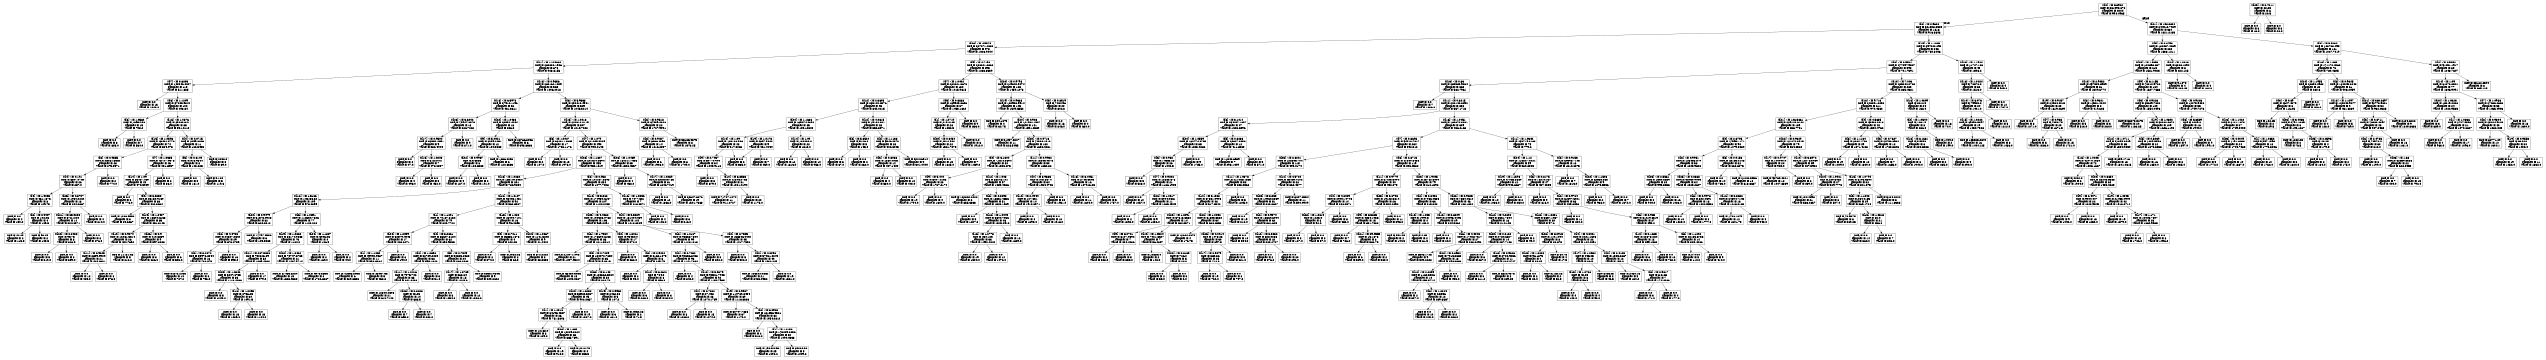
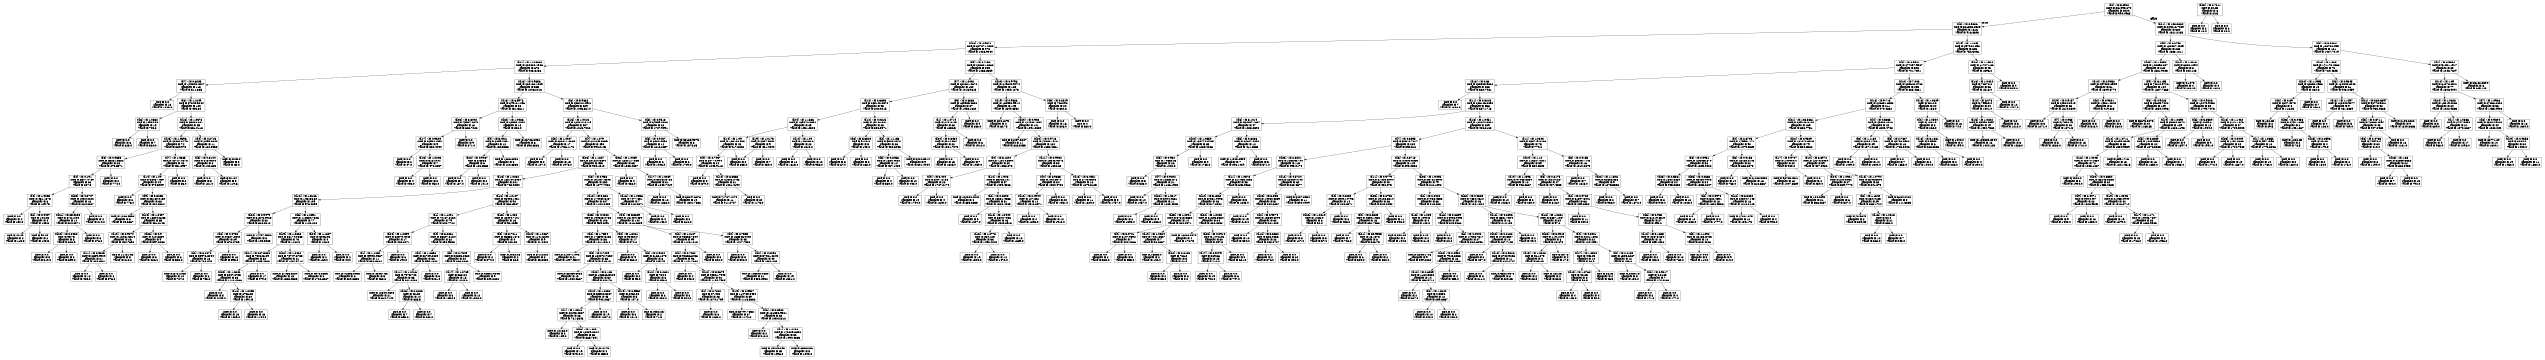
node "mse = 0.0 samples = 4 value = 630.0": label "mse = 0.0 samples = 4 value = 630.0" -> "mse = 0.0 mse = 4 value = 630.0"
node "mse = 0.0 samples = 15 value = 1274.0": removed
